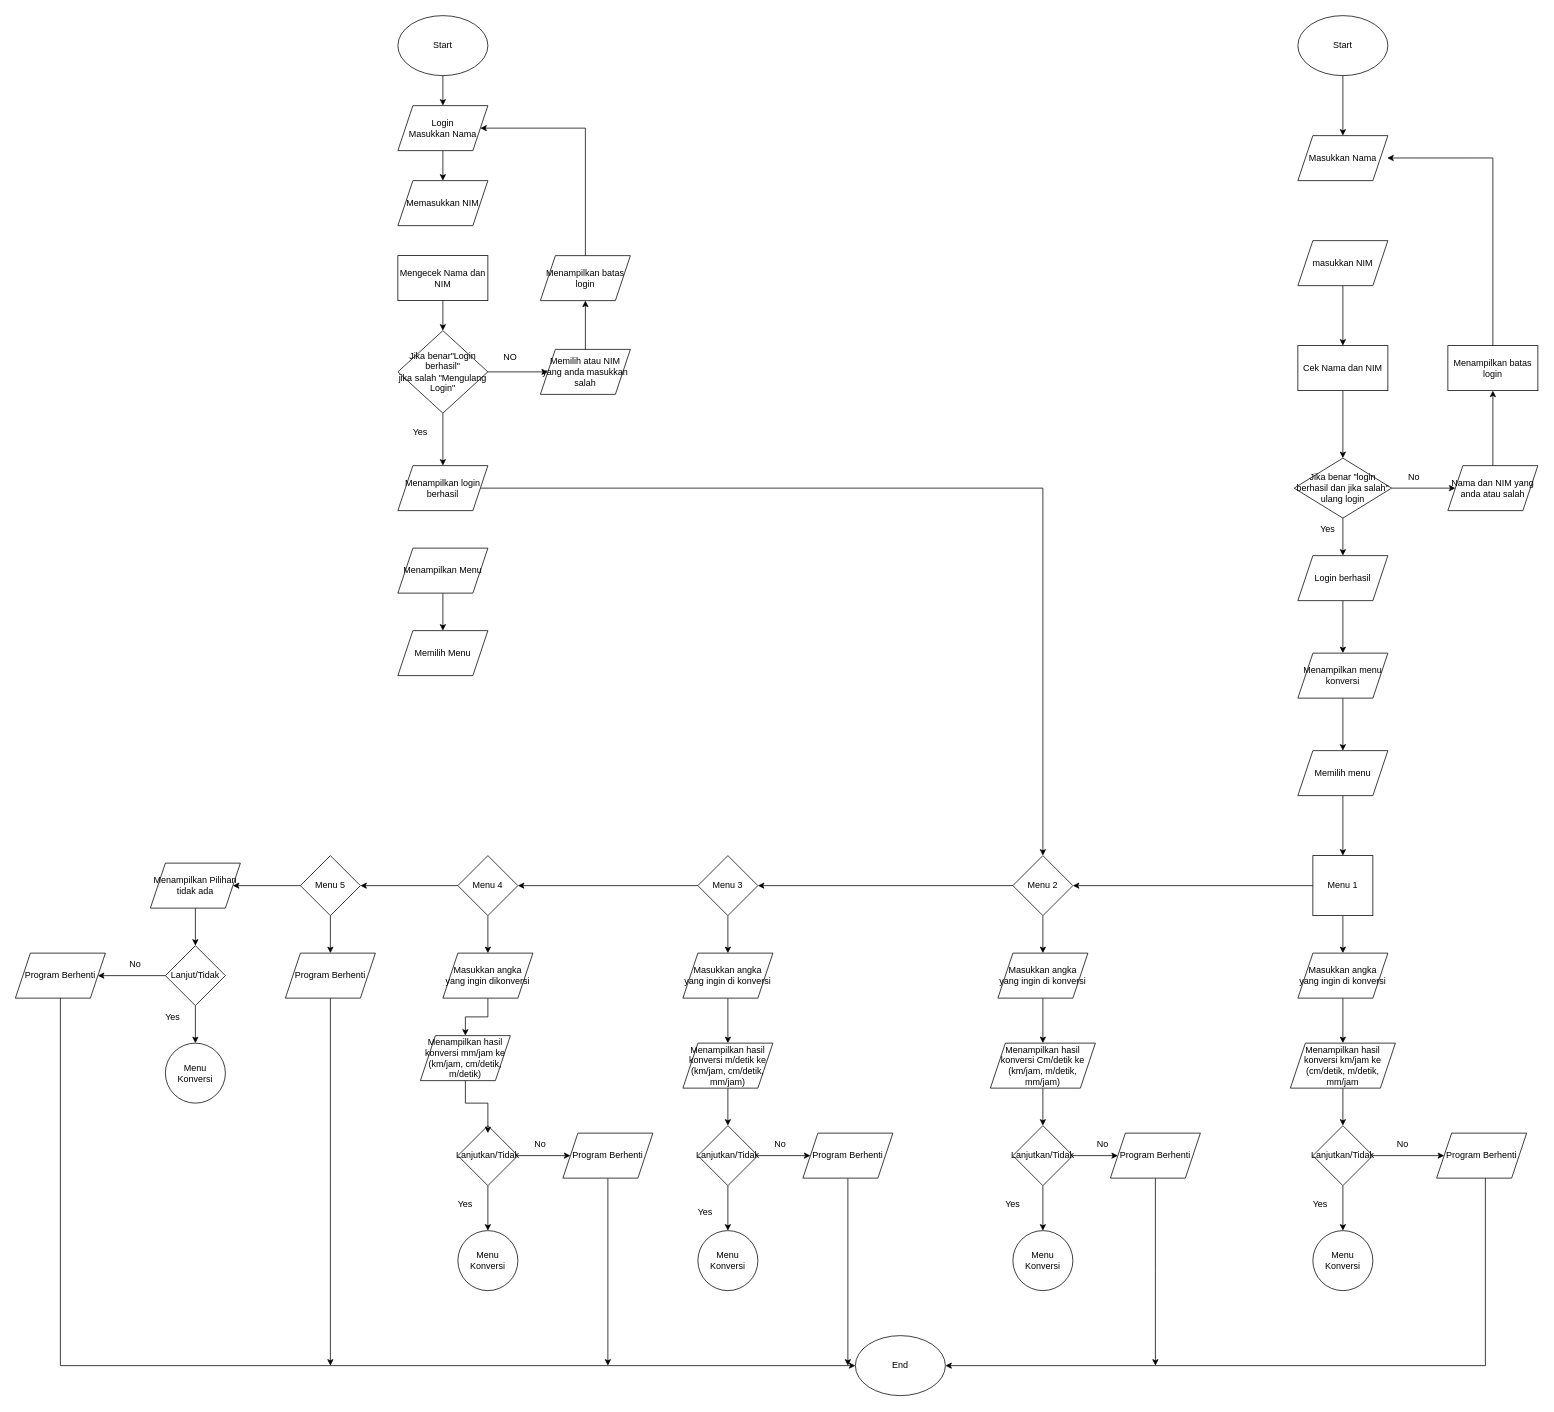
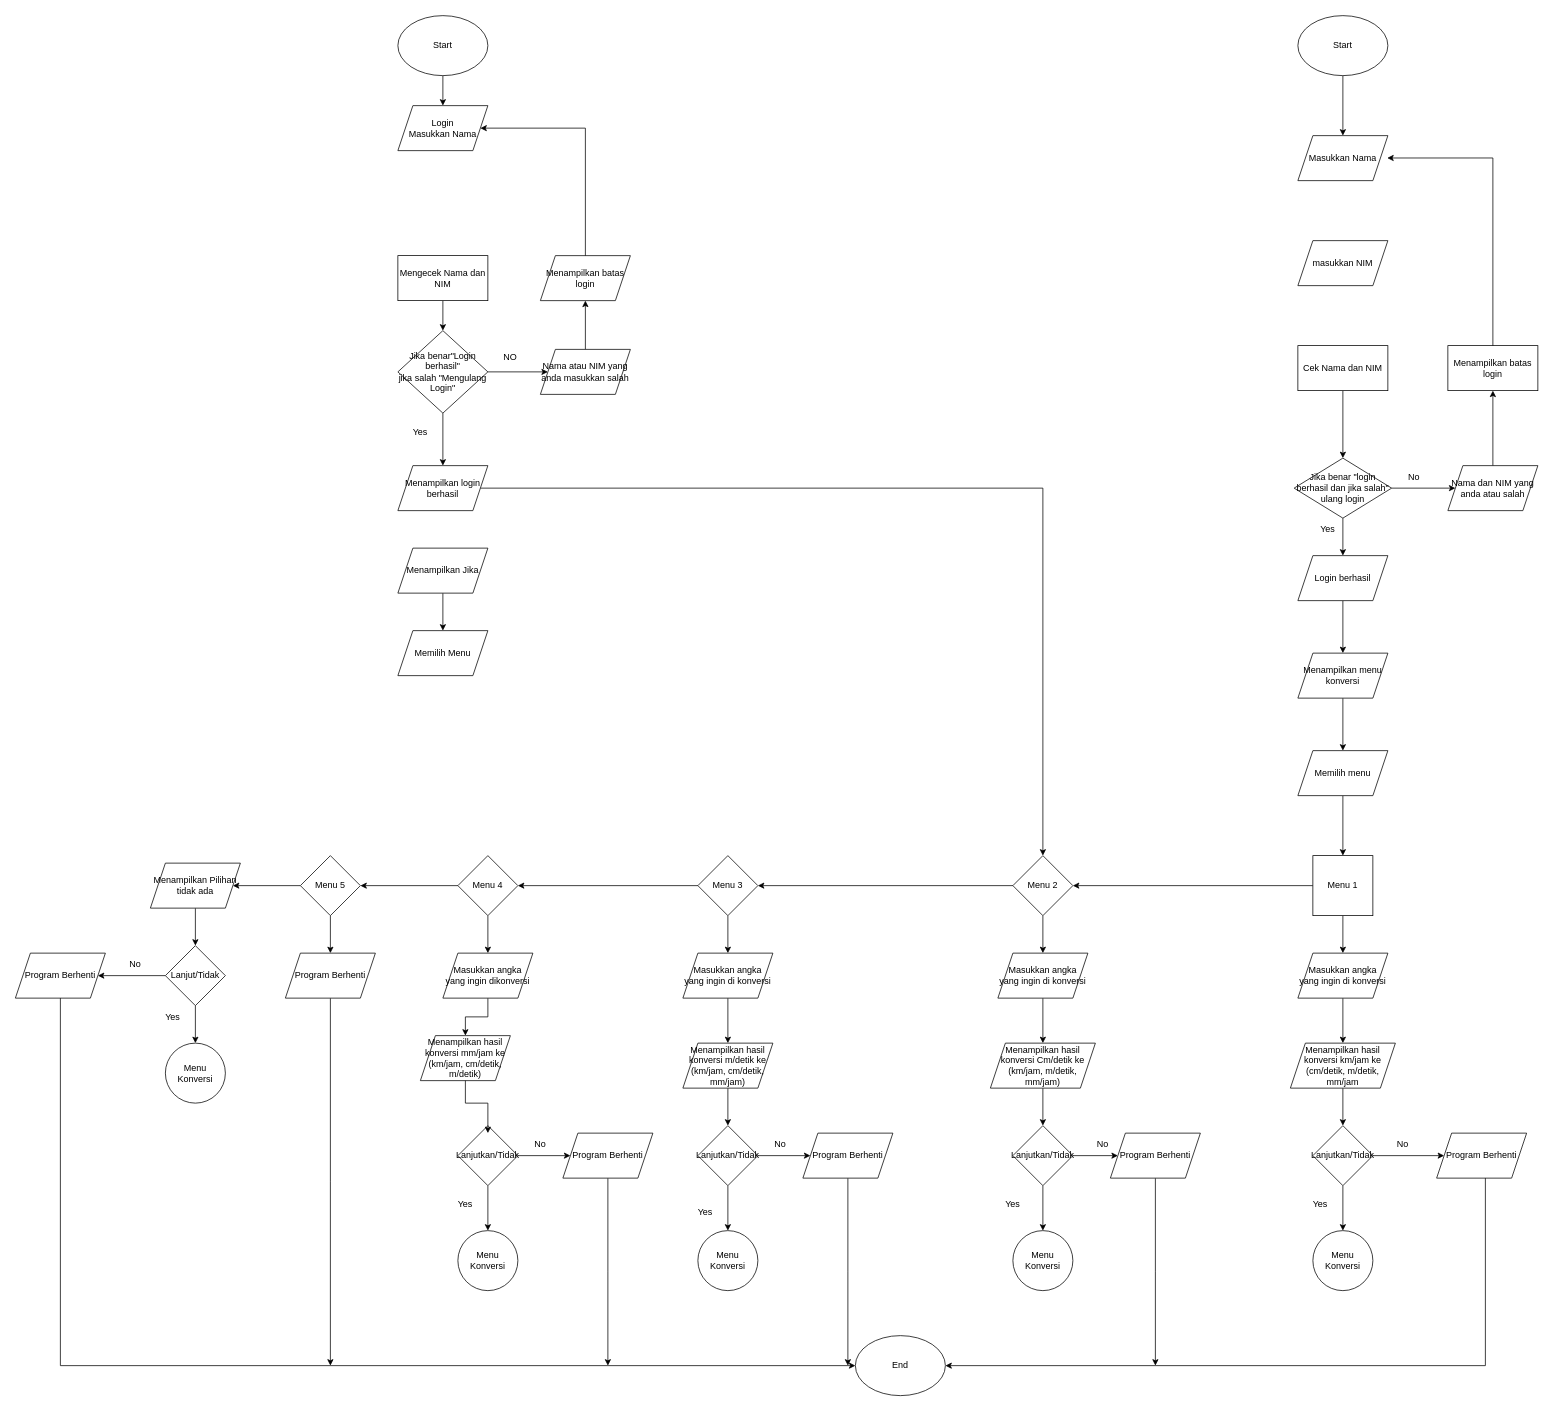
edge "Login Masukkan Nama" -> "Memasukkan NIM": removed
node "Memasukkan NIM": removed
edge "masukkan NIM" -> "Cek Nama dan NIM": removed
node "Memilih atau NIM yang anda masukkan salah": label "Memilih atau NIM yang anda masukkan salah" -> "Nama atau NIM yang anda masukkan salah"
node "Menampilkan Menu": label "Menampilkan Menu" -> "Menampilkan Jika"
